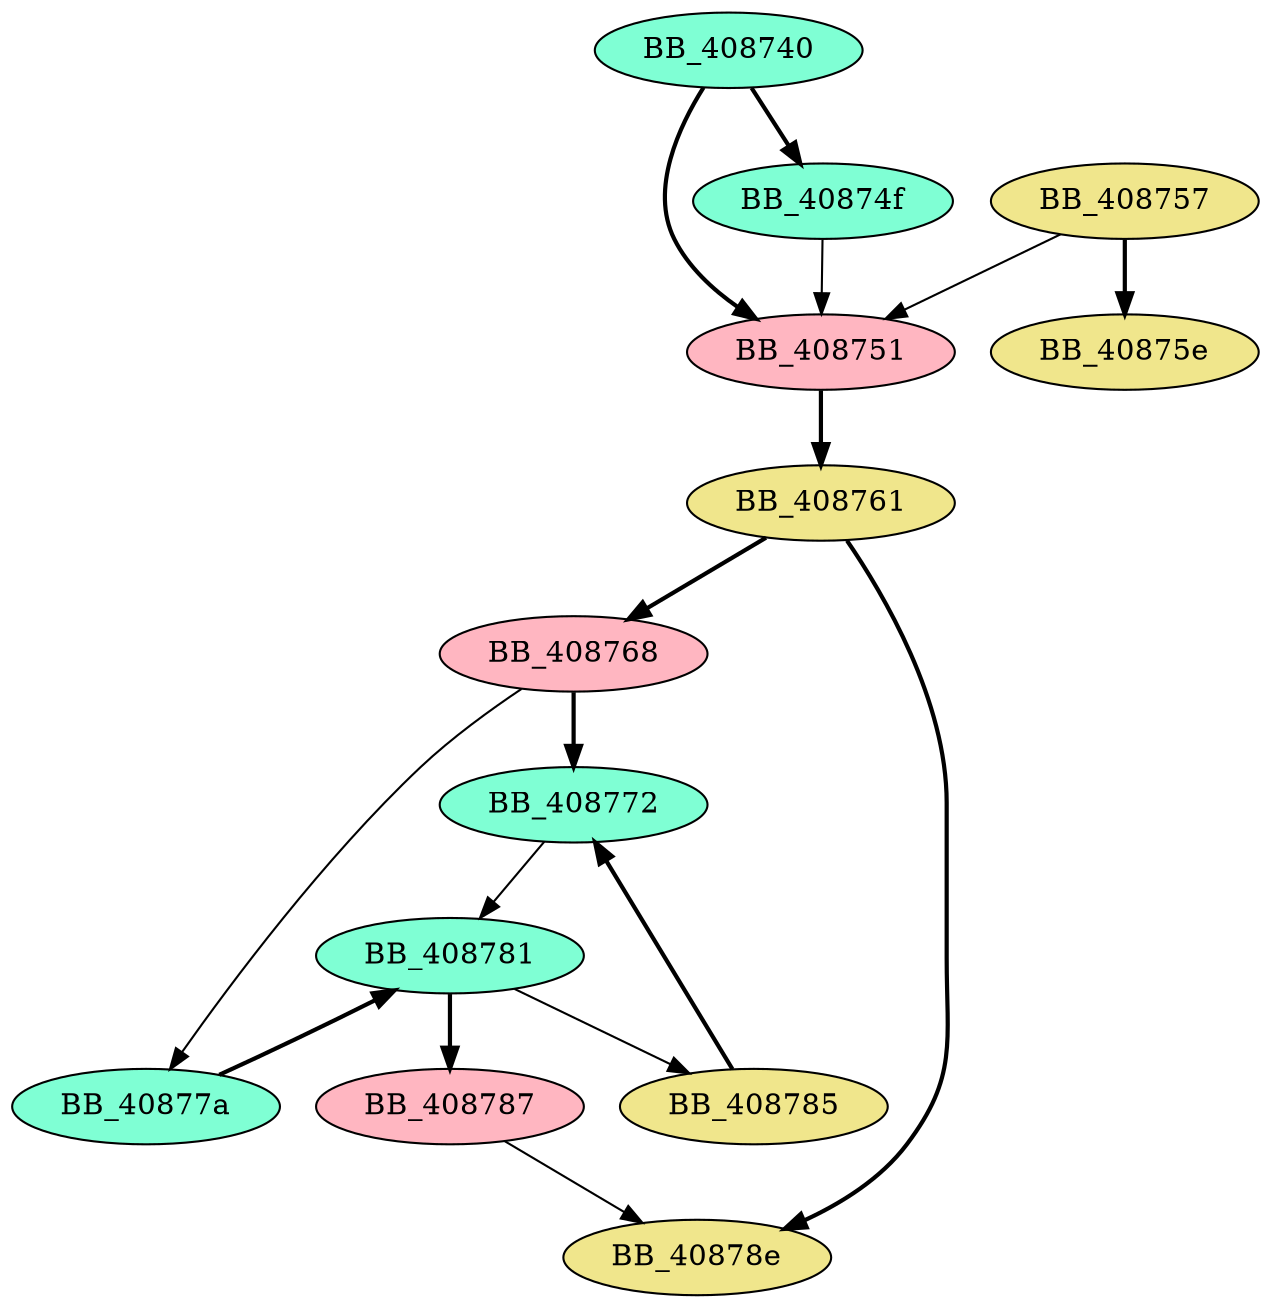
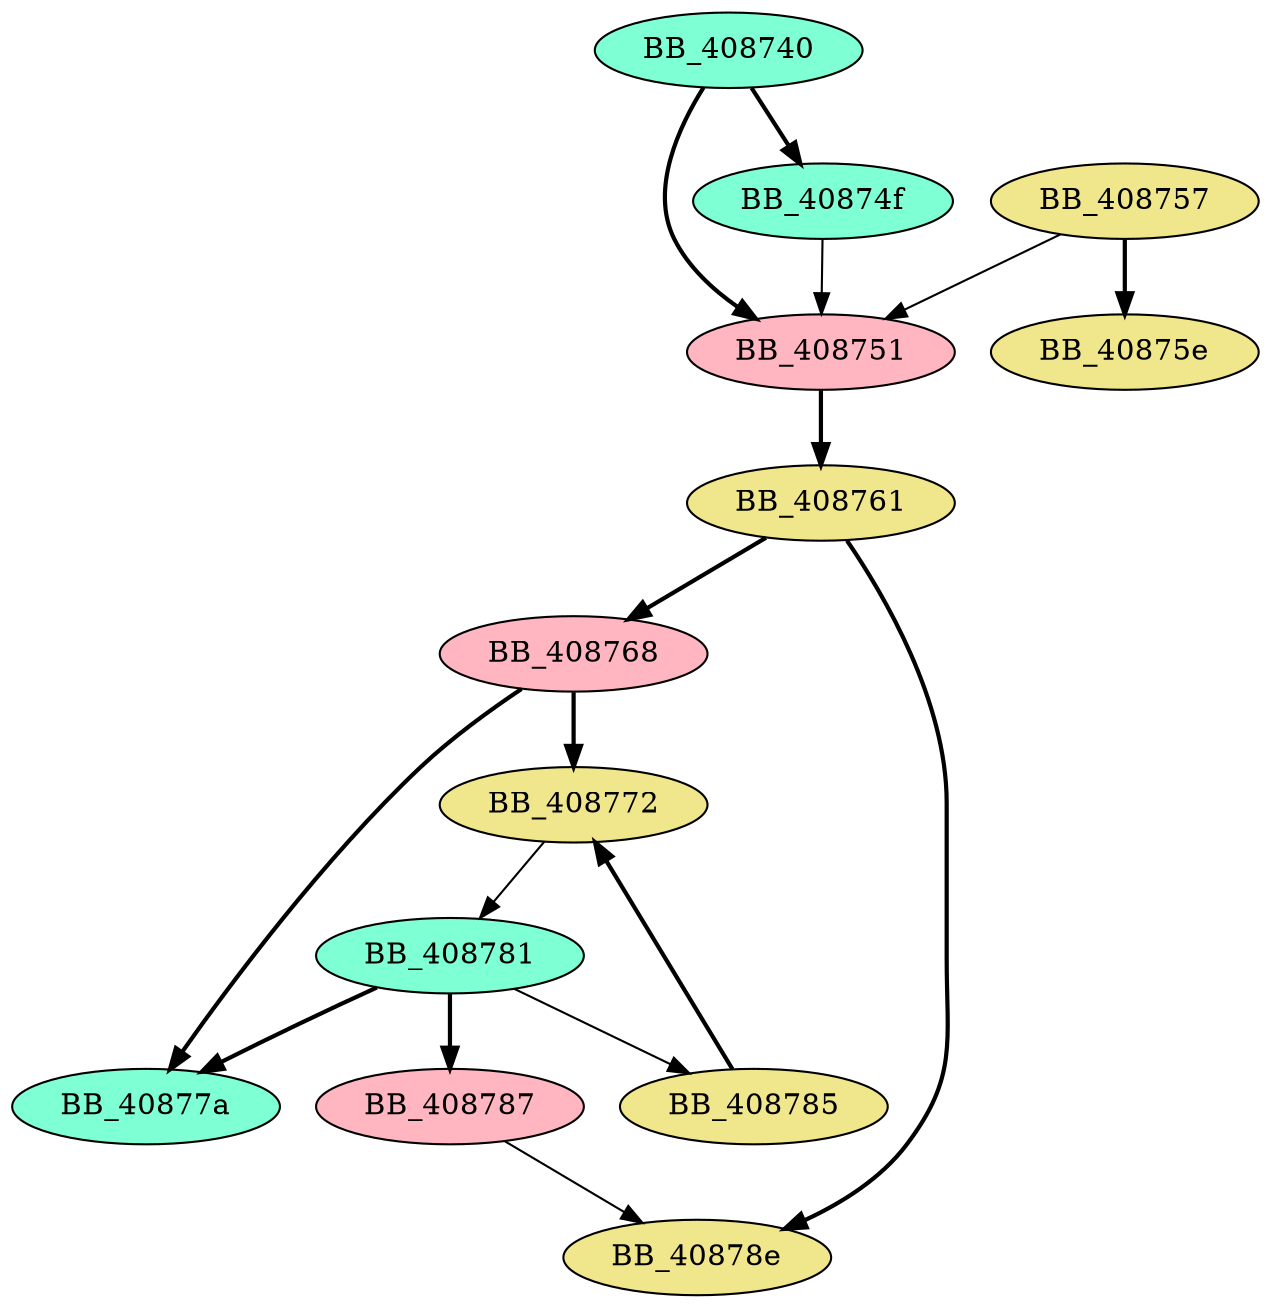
node "BB_408772": fillcolor aquamarine -> khaki
edge "BB_408768" -> "BB_40877a": style solid -> bold
edge "BB_40877a" -> "BB_408781": reversed
